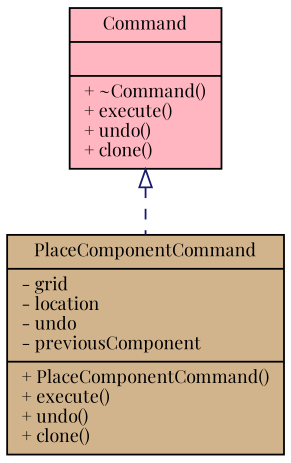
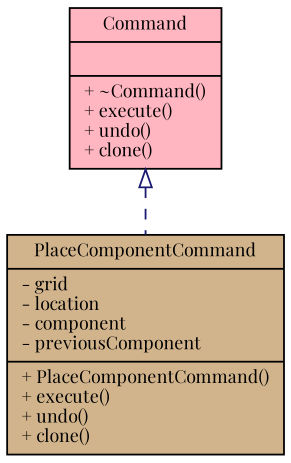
node "PlaceComponentCommand": text "- undo" -> "- component"
